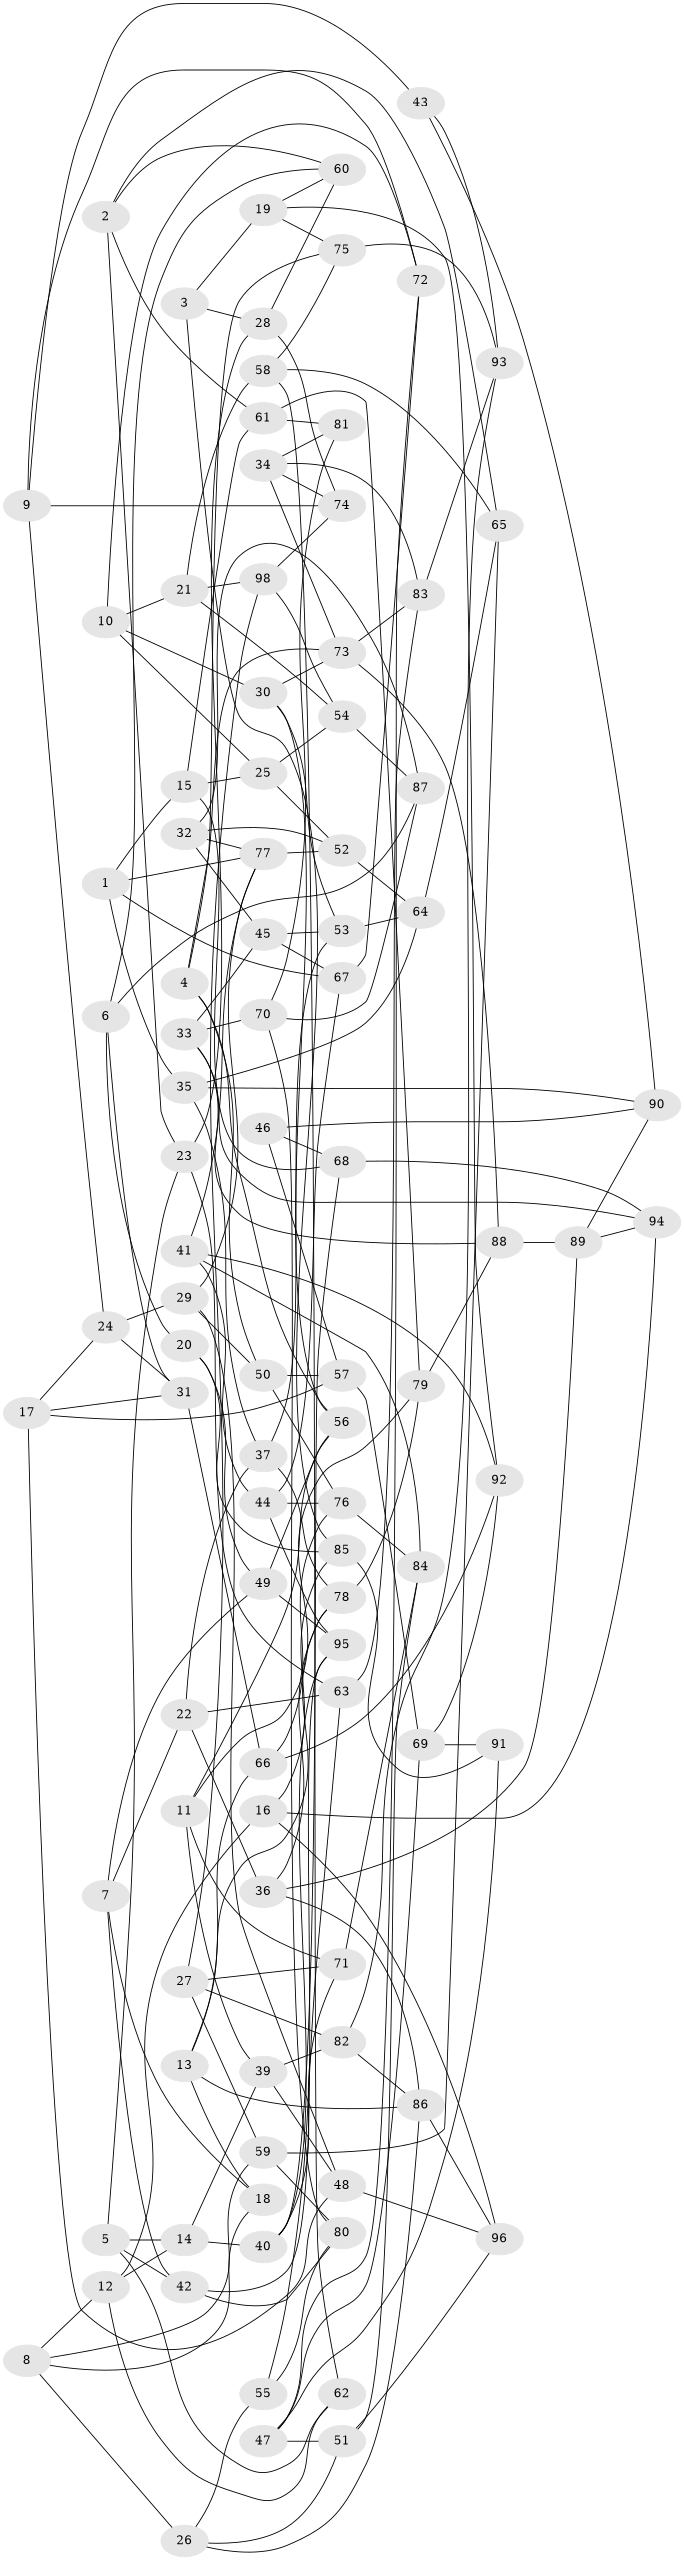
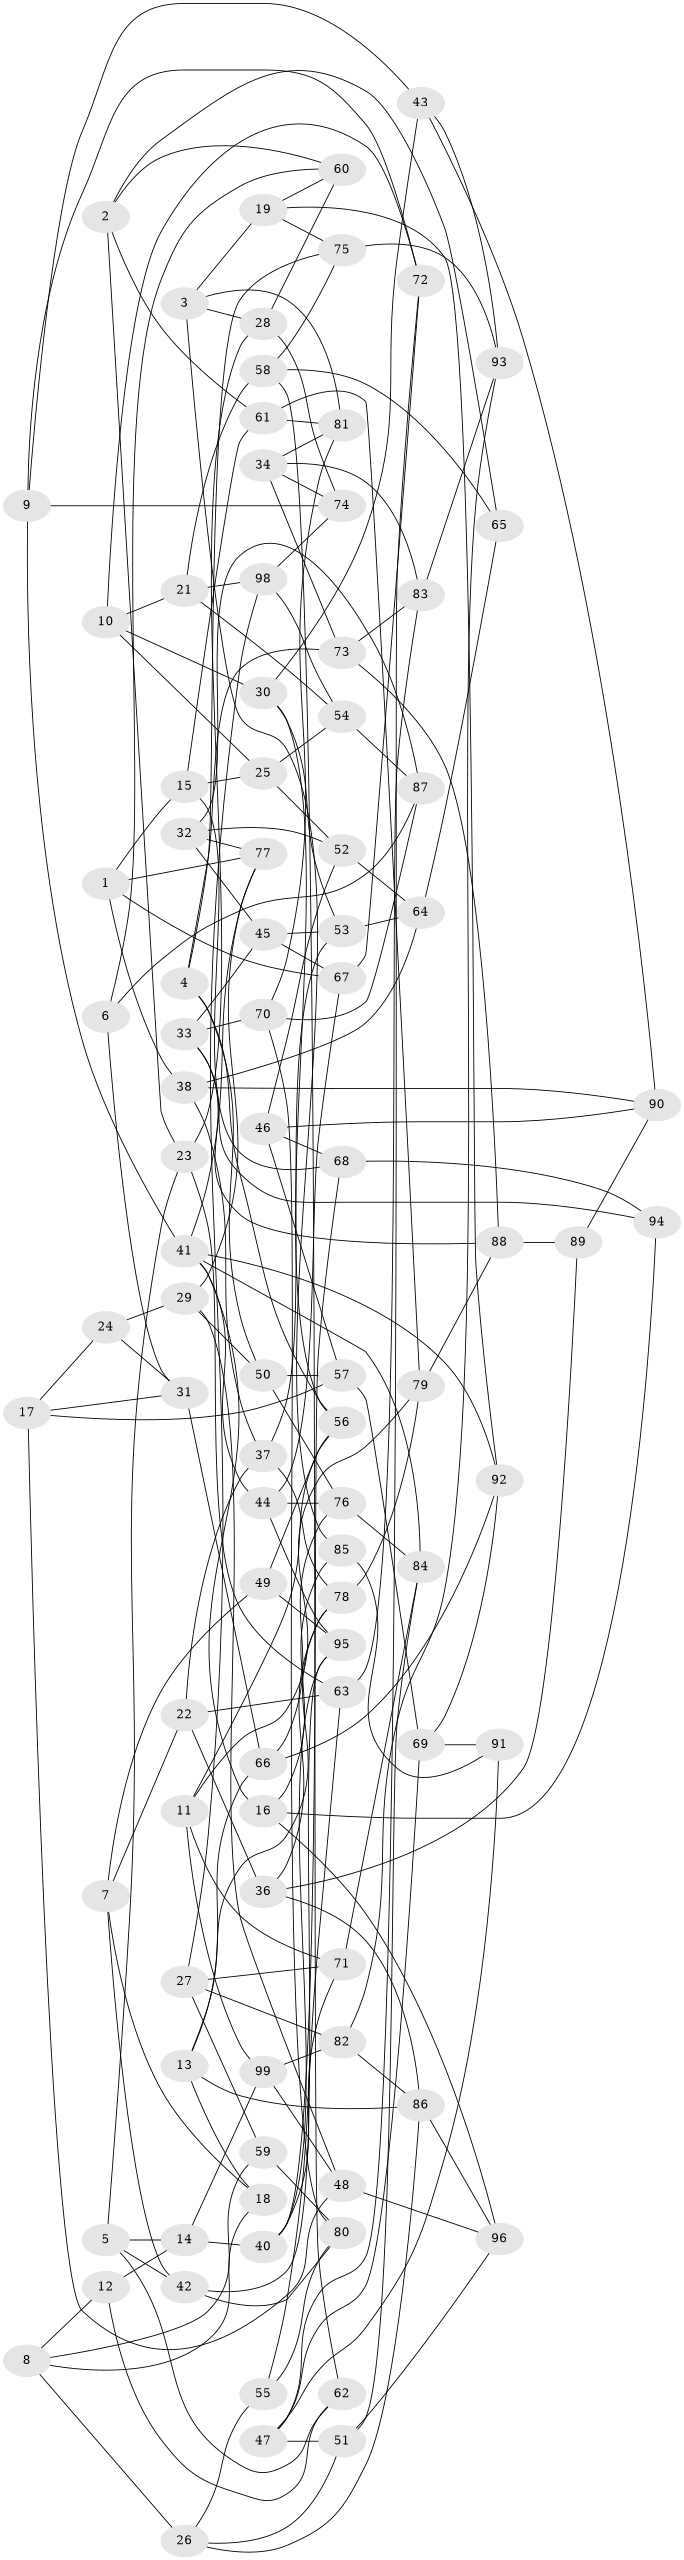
edge "3" -- "81": added
edge "73" -- "30": now "43" -- "30"
edge "52" -- "77": now "52" -- "46"
edge "9" -- "24": now "9" -- "41"
node "35": label "35" -> "38"
edge "94" -- "89": removed
node "20": removed
edge "65" -- "59": removed
edge "16" -- "12": now "16" -- "41"
node "39": label "39" -> "99"
